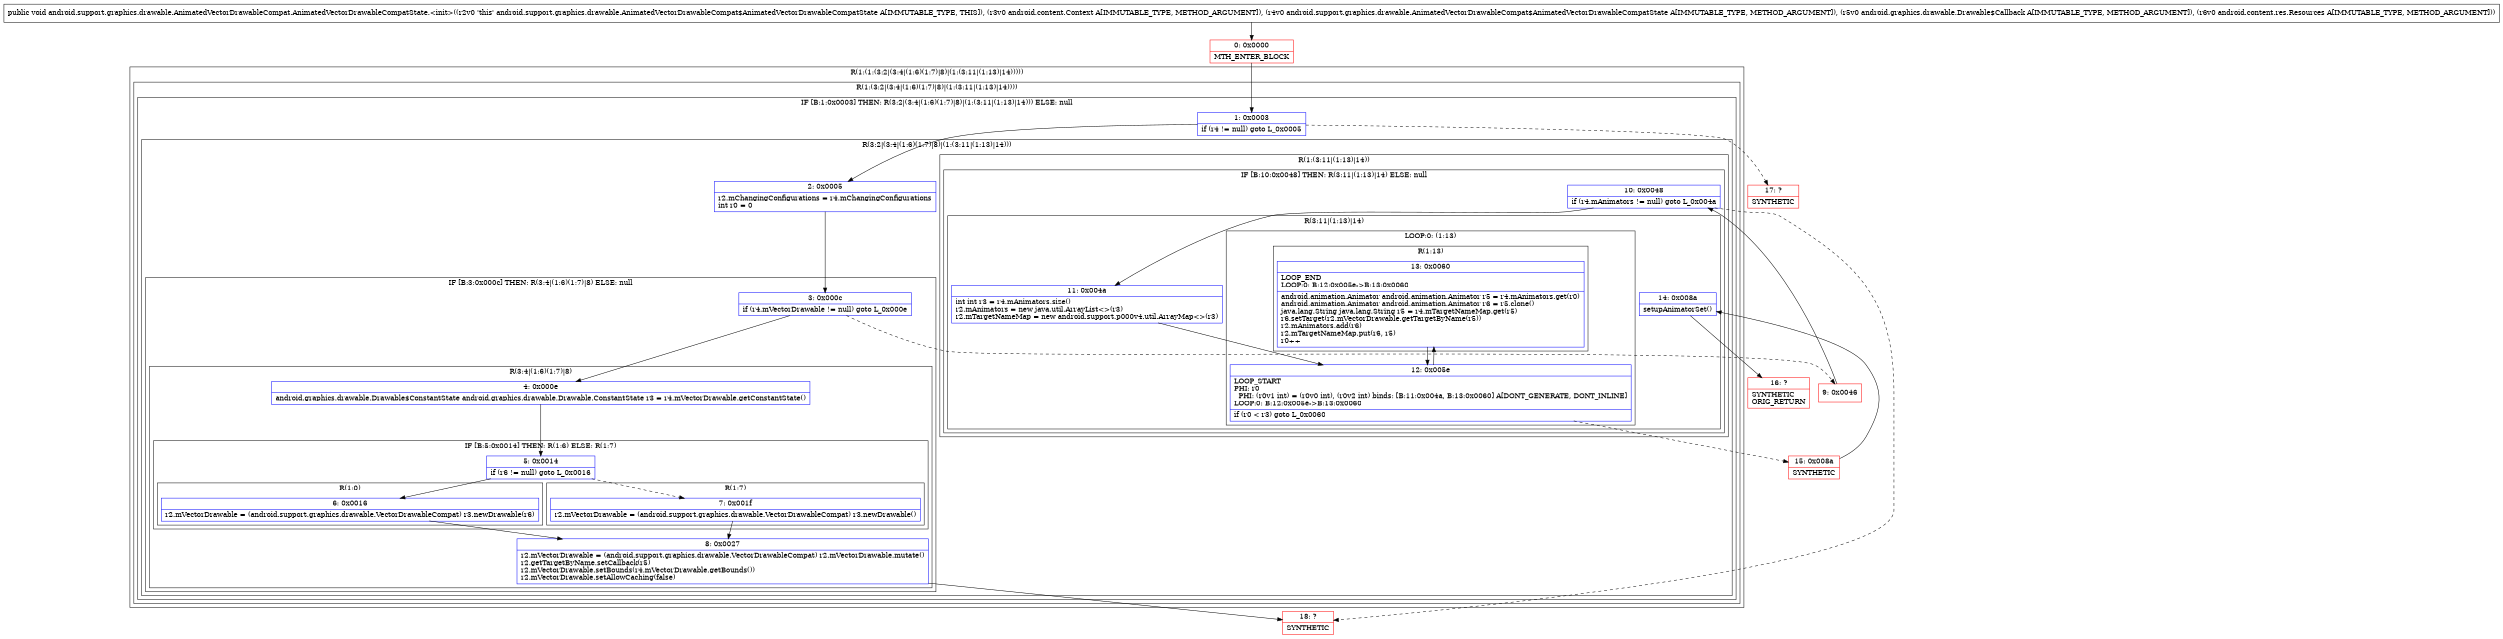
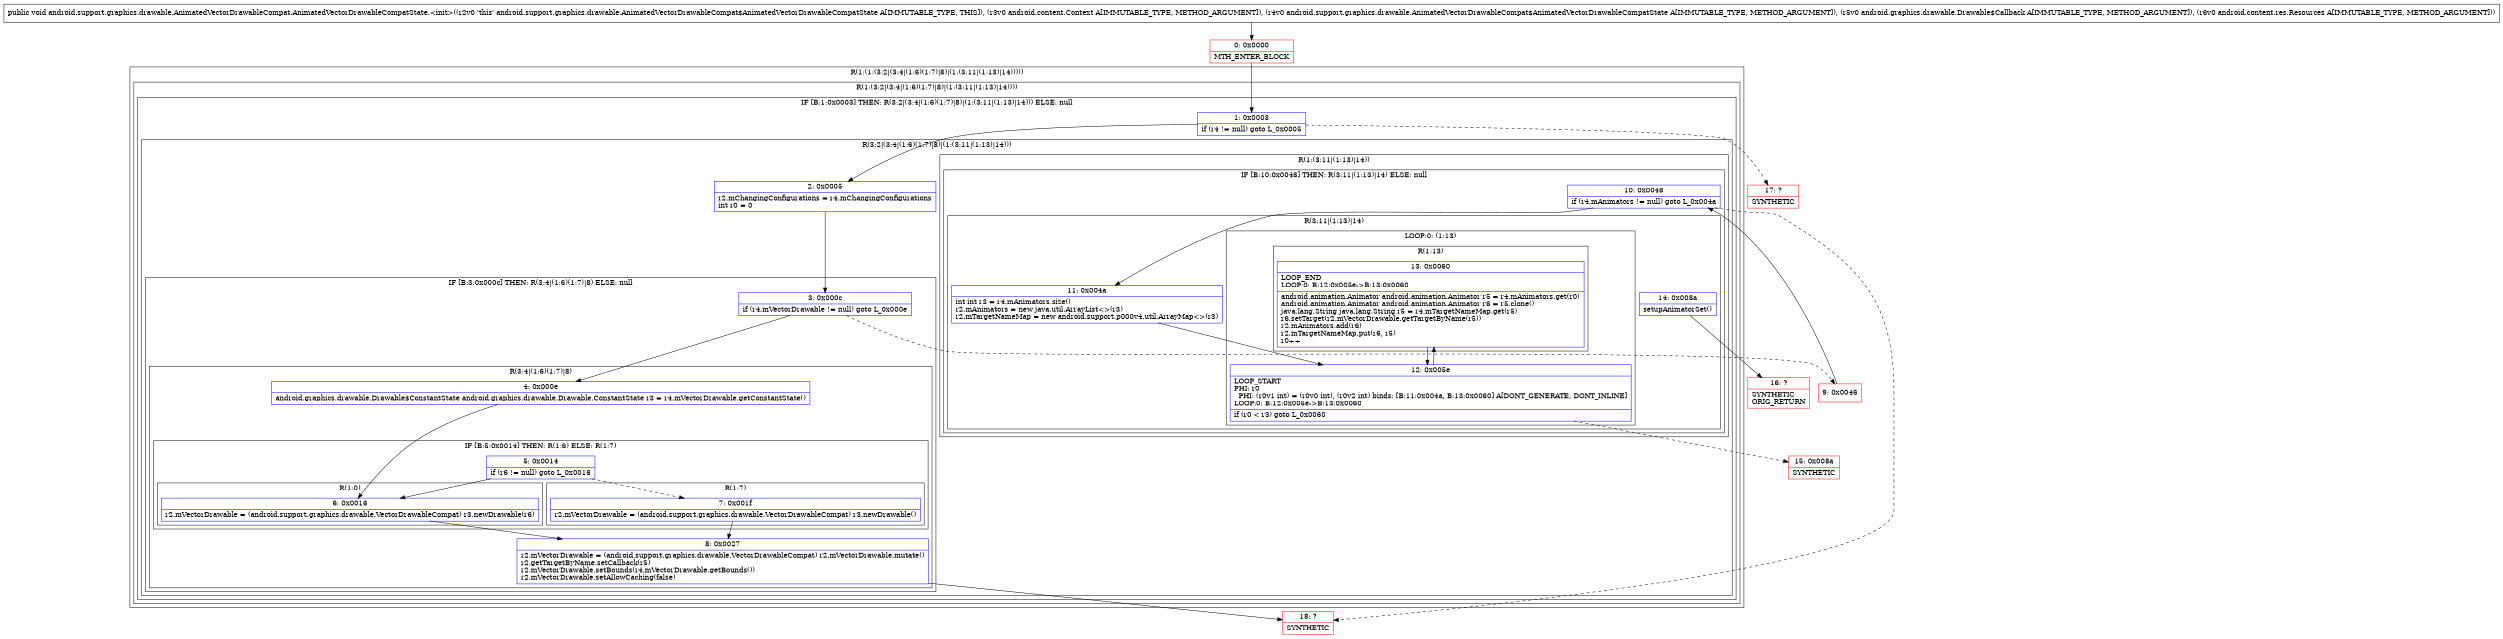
edge "15: 0x008a" -> "14: 0x008a": removed
edge "4: 0x000e" -> "5: 0x0014": now "4: 0x000e" -> "6: 0x0016"
